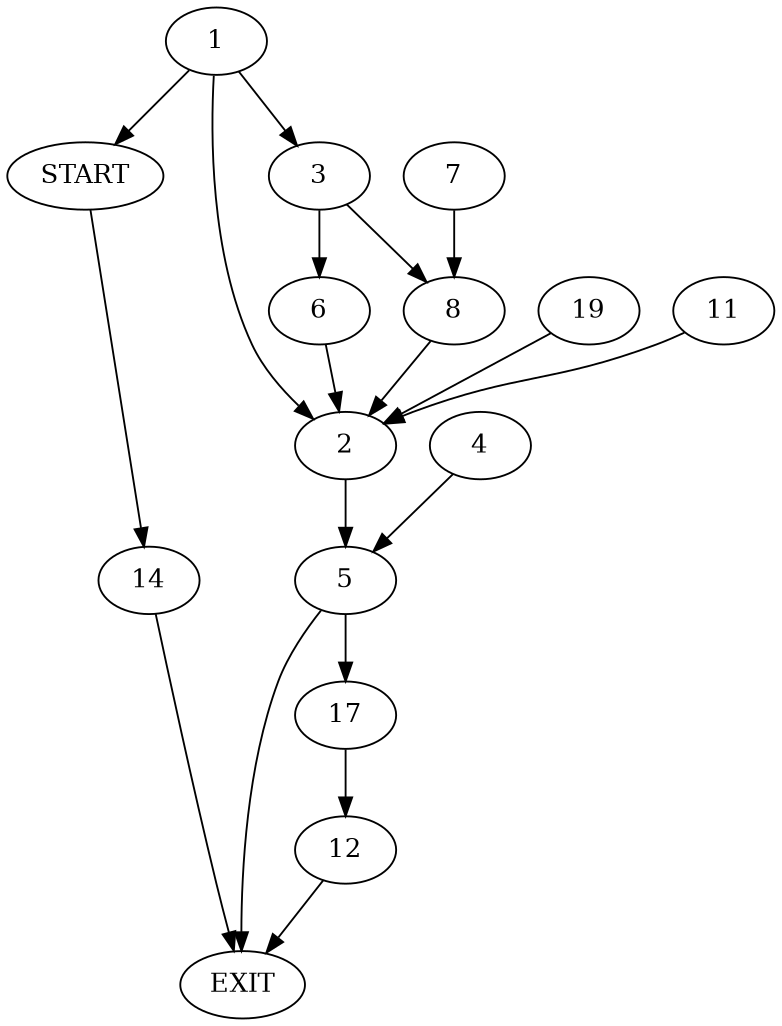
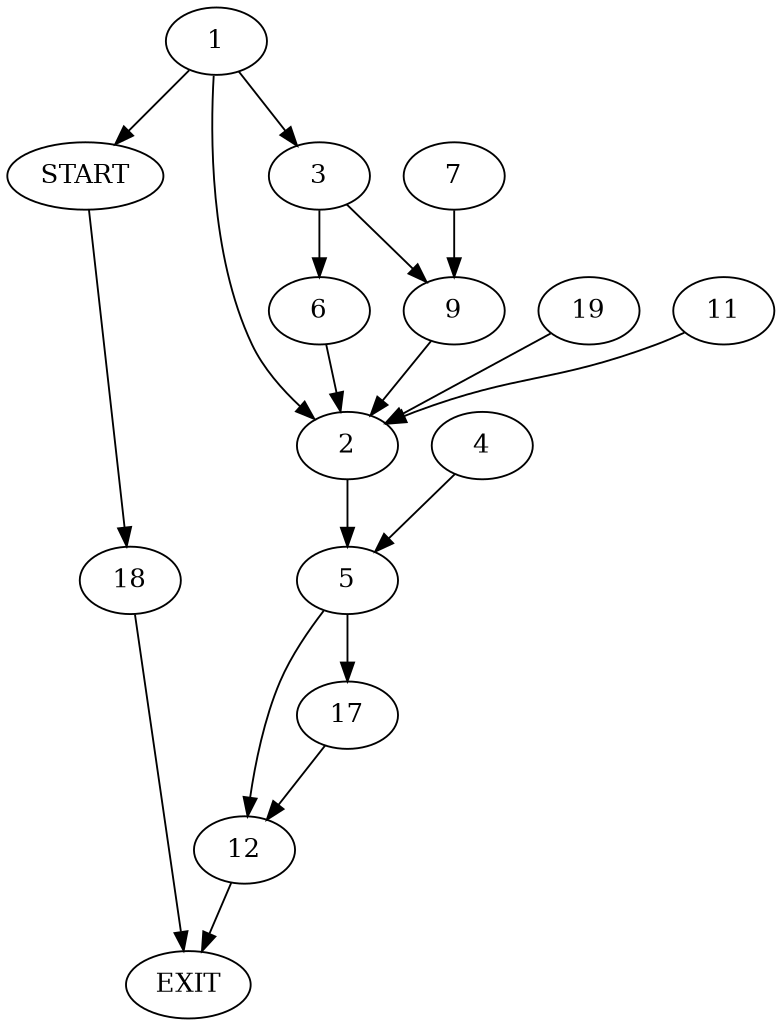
node "8": label "8" -> "9"
node "14": label "14" -> "18"
edge "5" -> "EXIT": now "5" -> "12"
